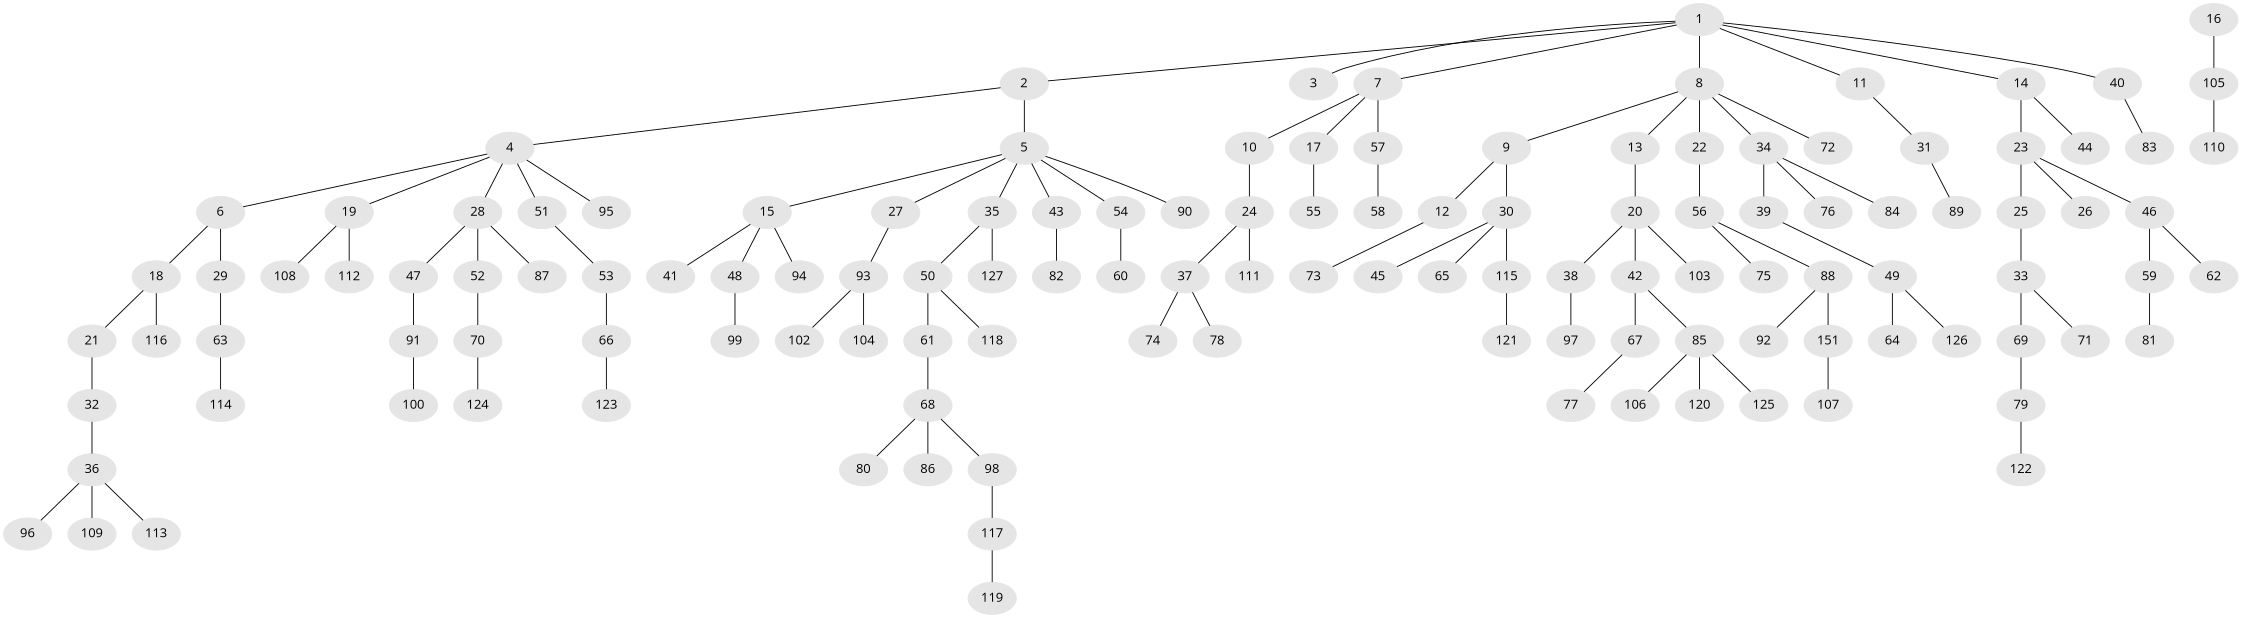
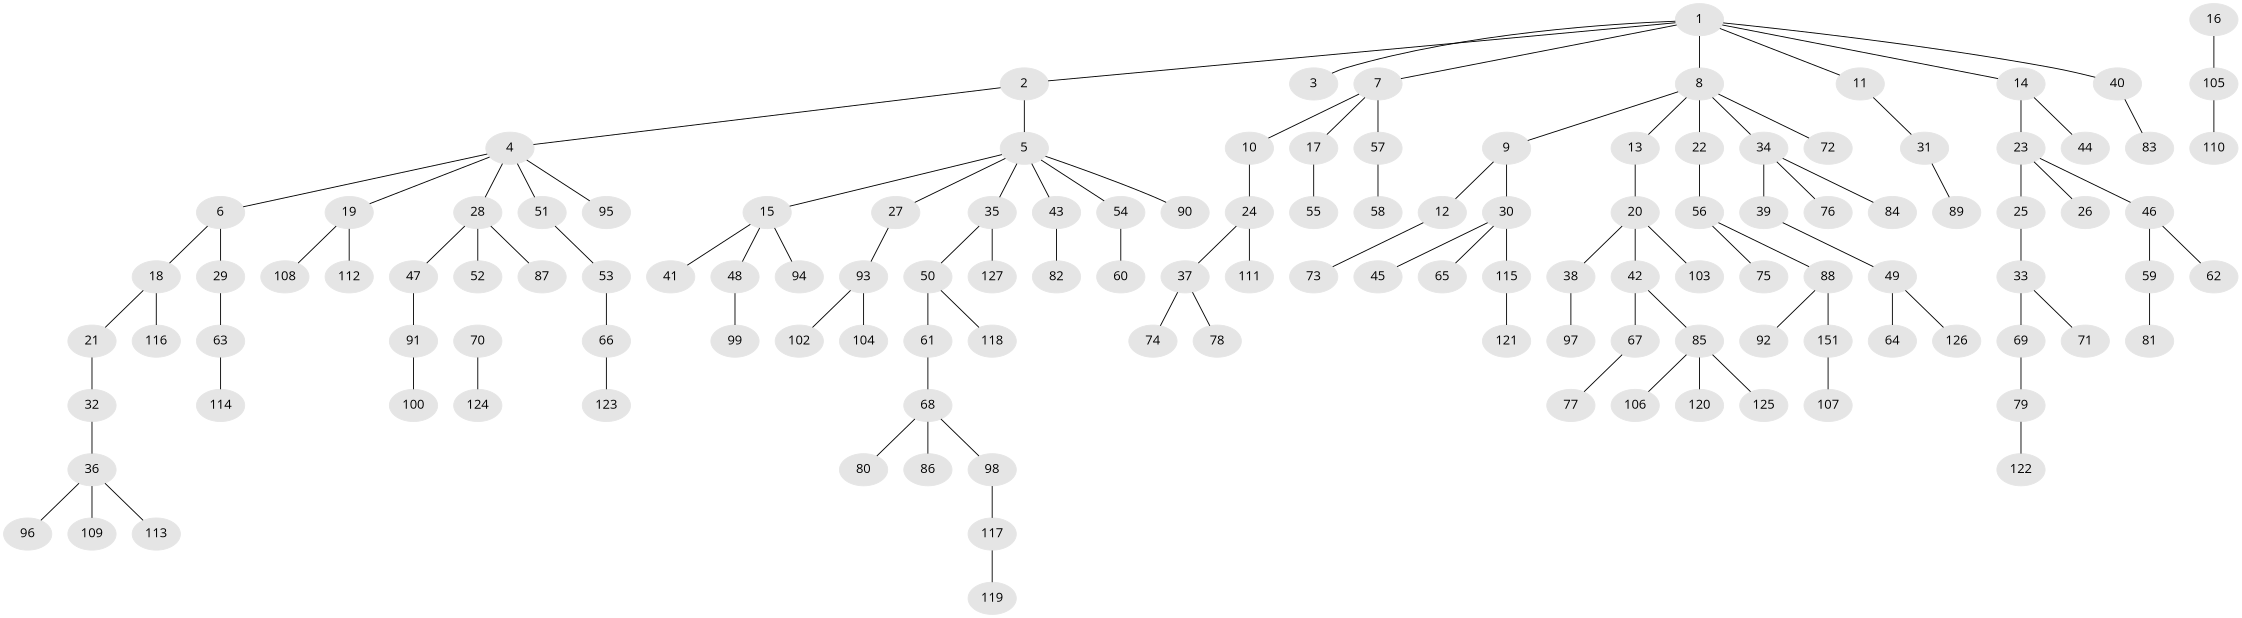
edge "52" -- "70": removed
